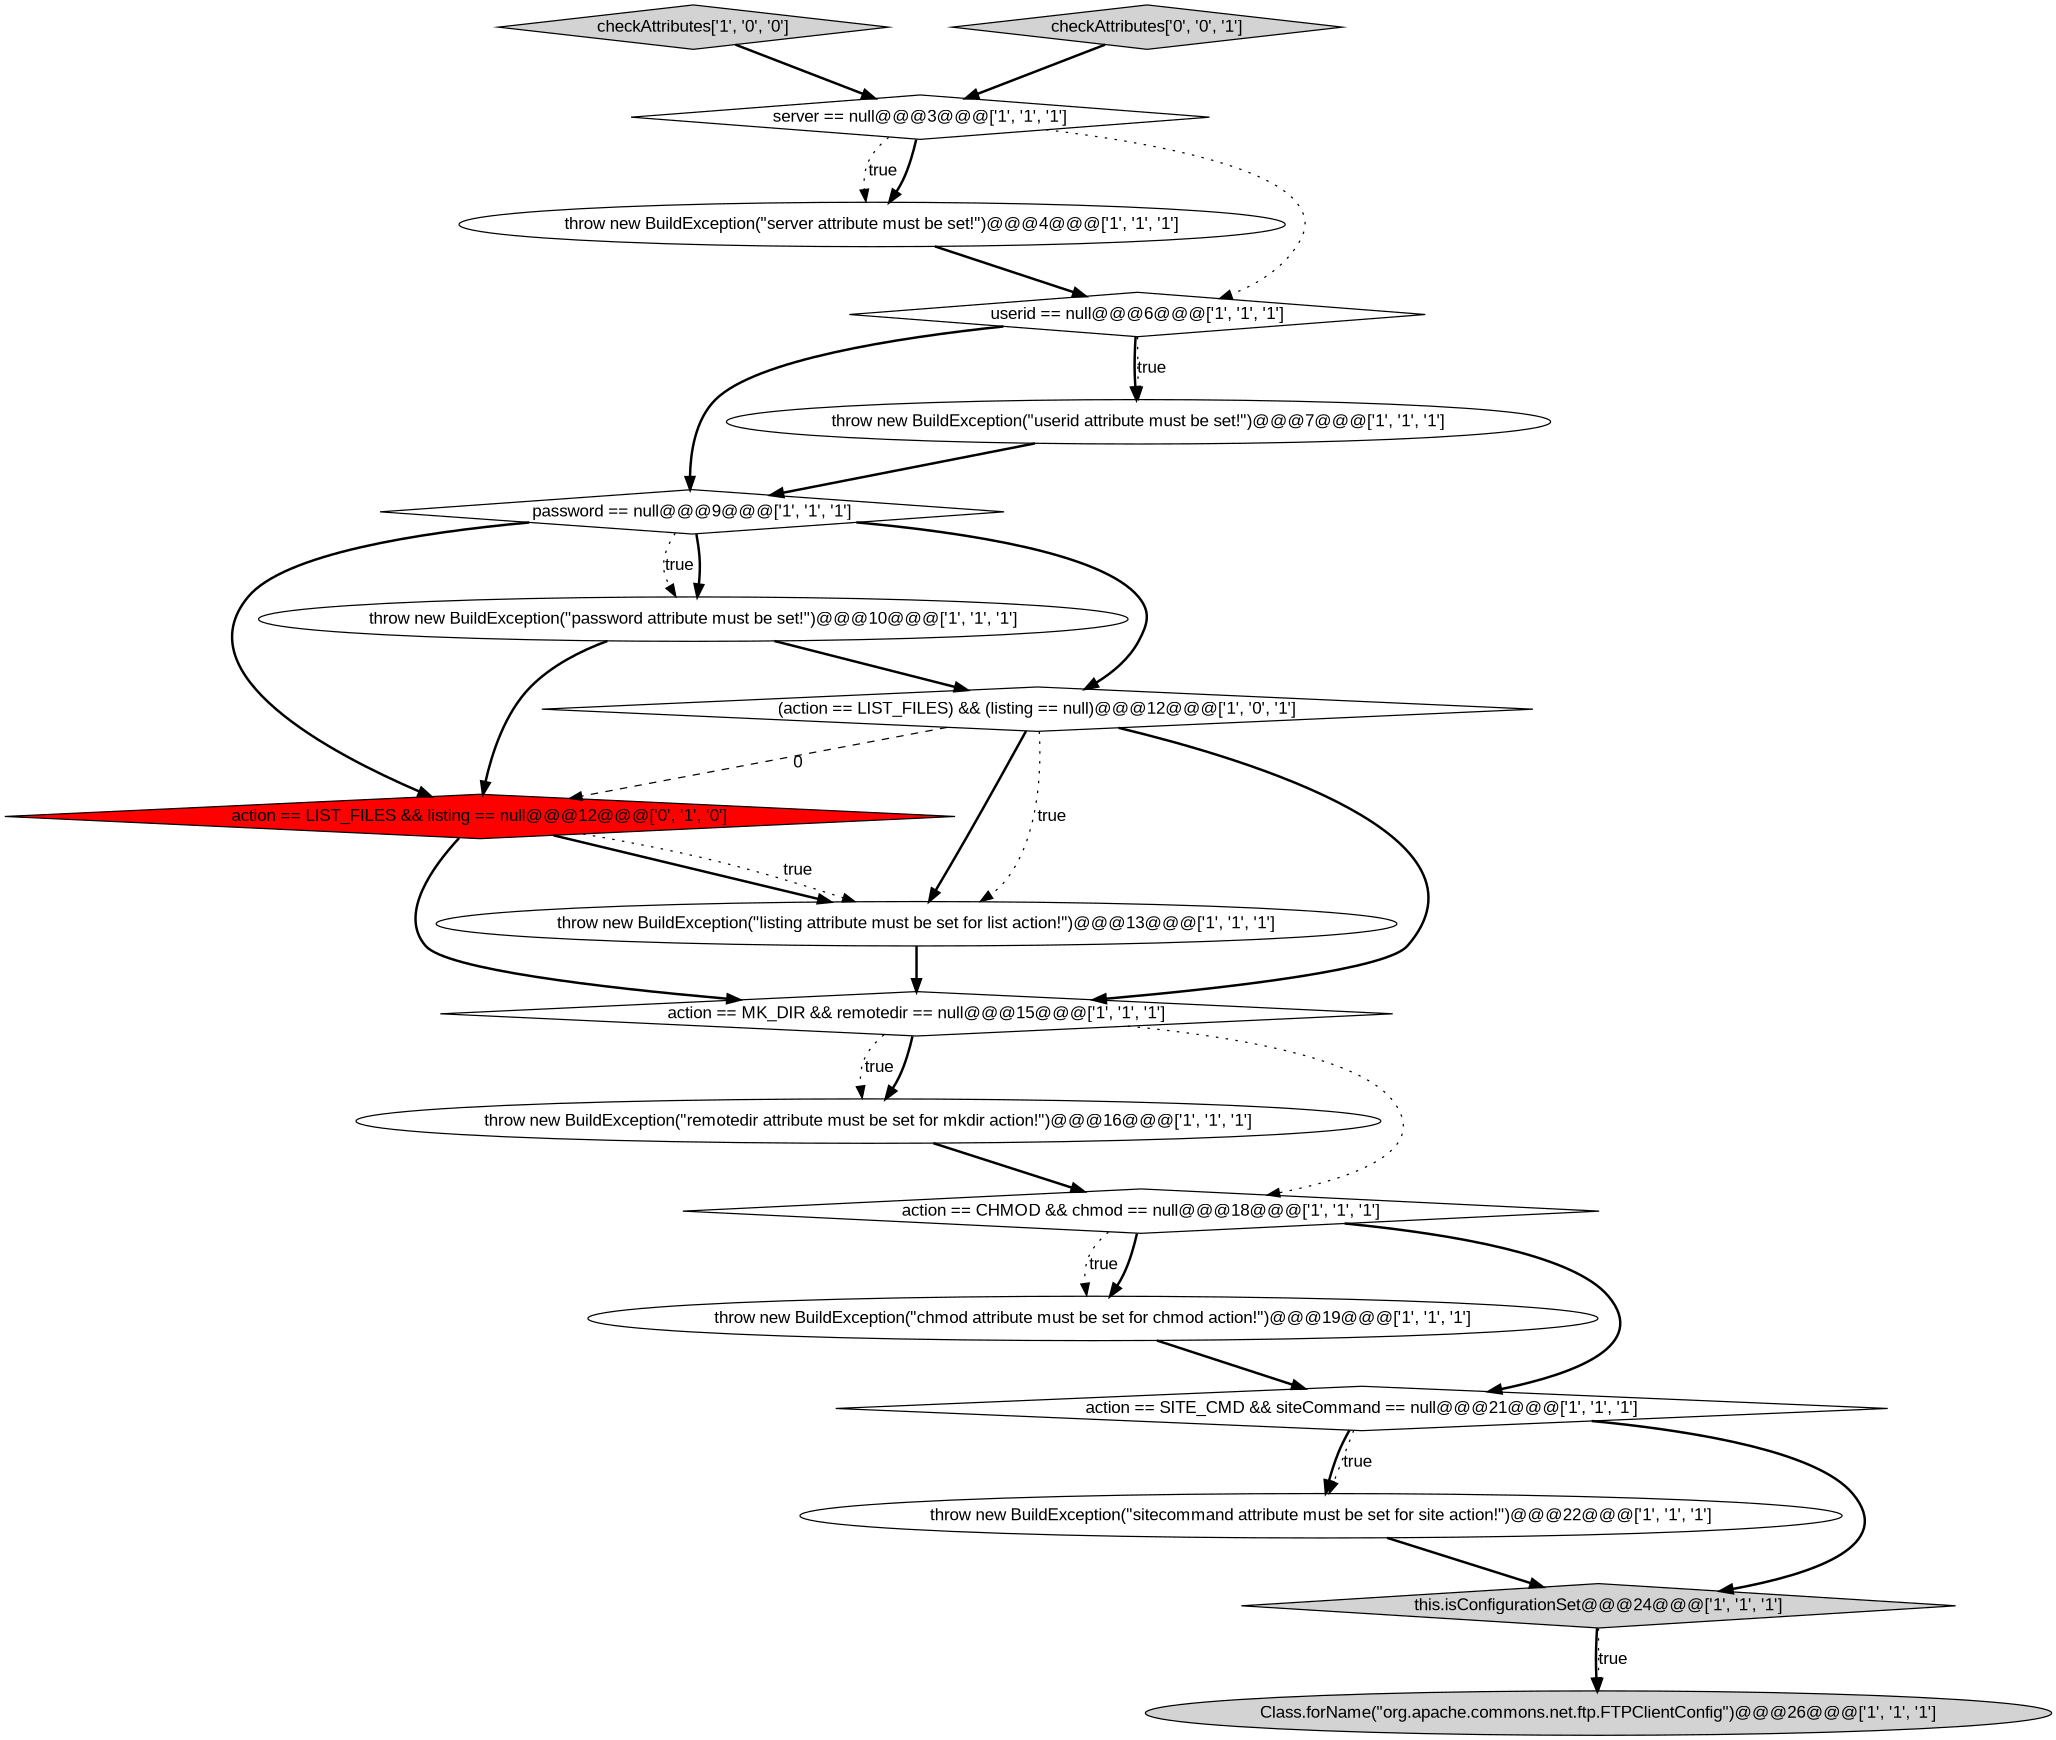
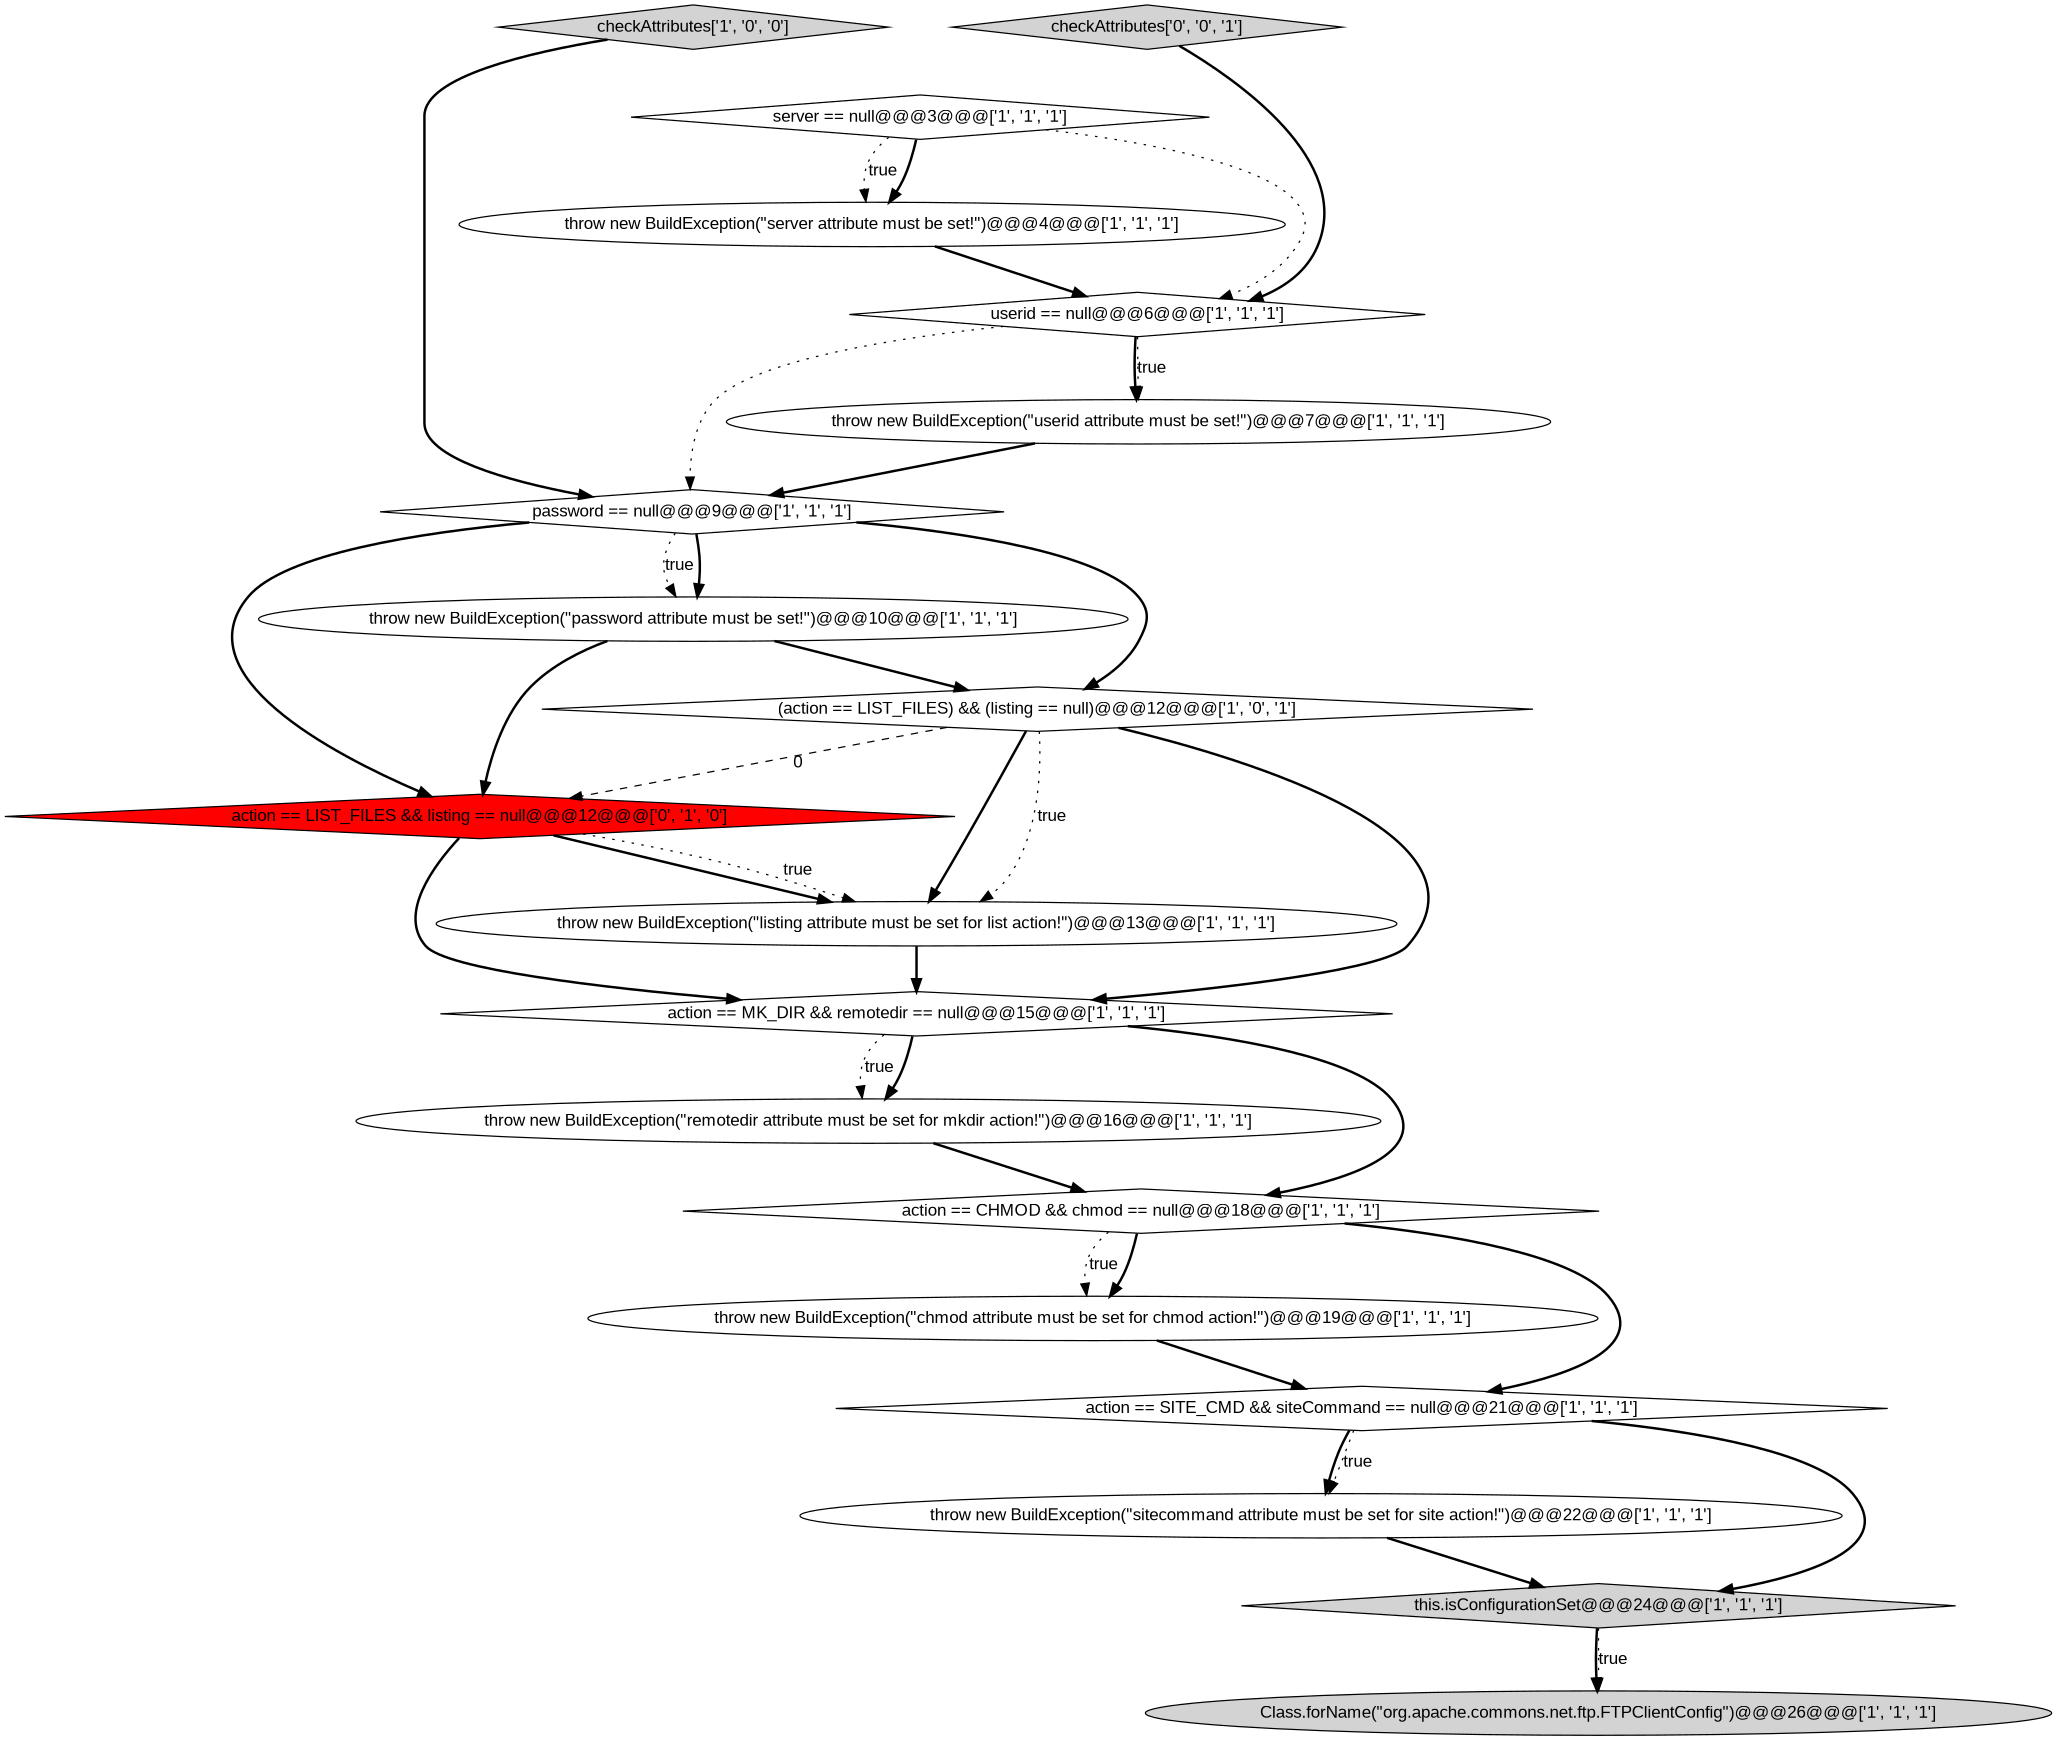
edge "checkAttributes['1', '0', '0']" -> "server == null@@@3@@@['1', '1', '1']": now "checkAttributes['1', '0', '0']" -> "password == null@@@9@@@['1', '1', '1']"
edge "checkAttributes['0', '0', '1']" -> "server == null@@@3@@@['1', '1', '1']": now "checkAttributes['0', '0', '1']" -> "userid == null@@@6@@@['1', '1', '1']"
edge "userid == null@@@6@@@['1', '1', '1']" -> "password == null@@@9@@@['1', '1', '1']": style bold -> dotted
edge "action == MK_DIR && remotedir == null@@@15@@@['1', '1', '1']" -> "action == CHMOD && chmod == null@@@18@@@['1', '1', '1']": style dotted -> bold
